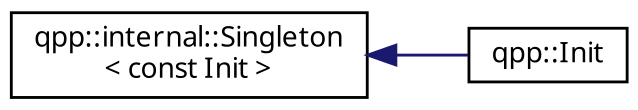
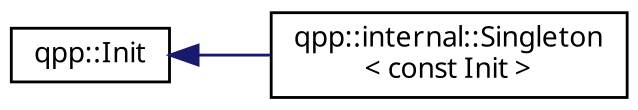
edge "qpp::Init" -> "qpp::internal::Singleton < const Init >": reversed
